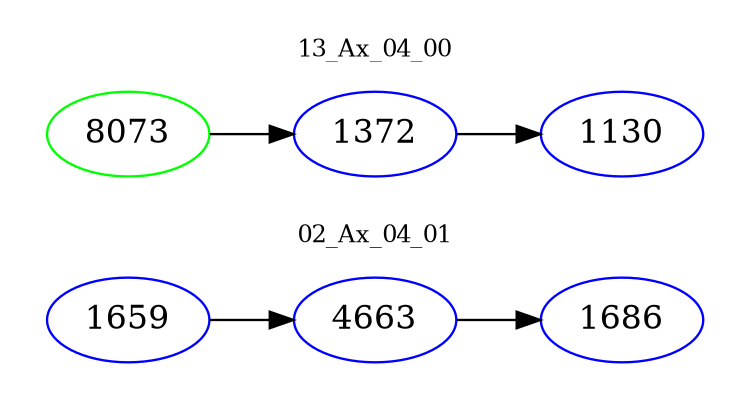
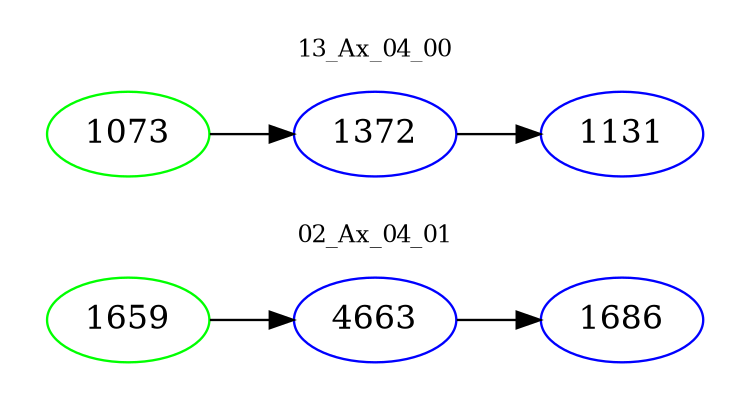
node "8073": label "8073" -> "1073"
node "1130": label "1130" -> "1131"
node "1659": color blue -> green
